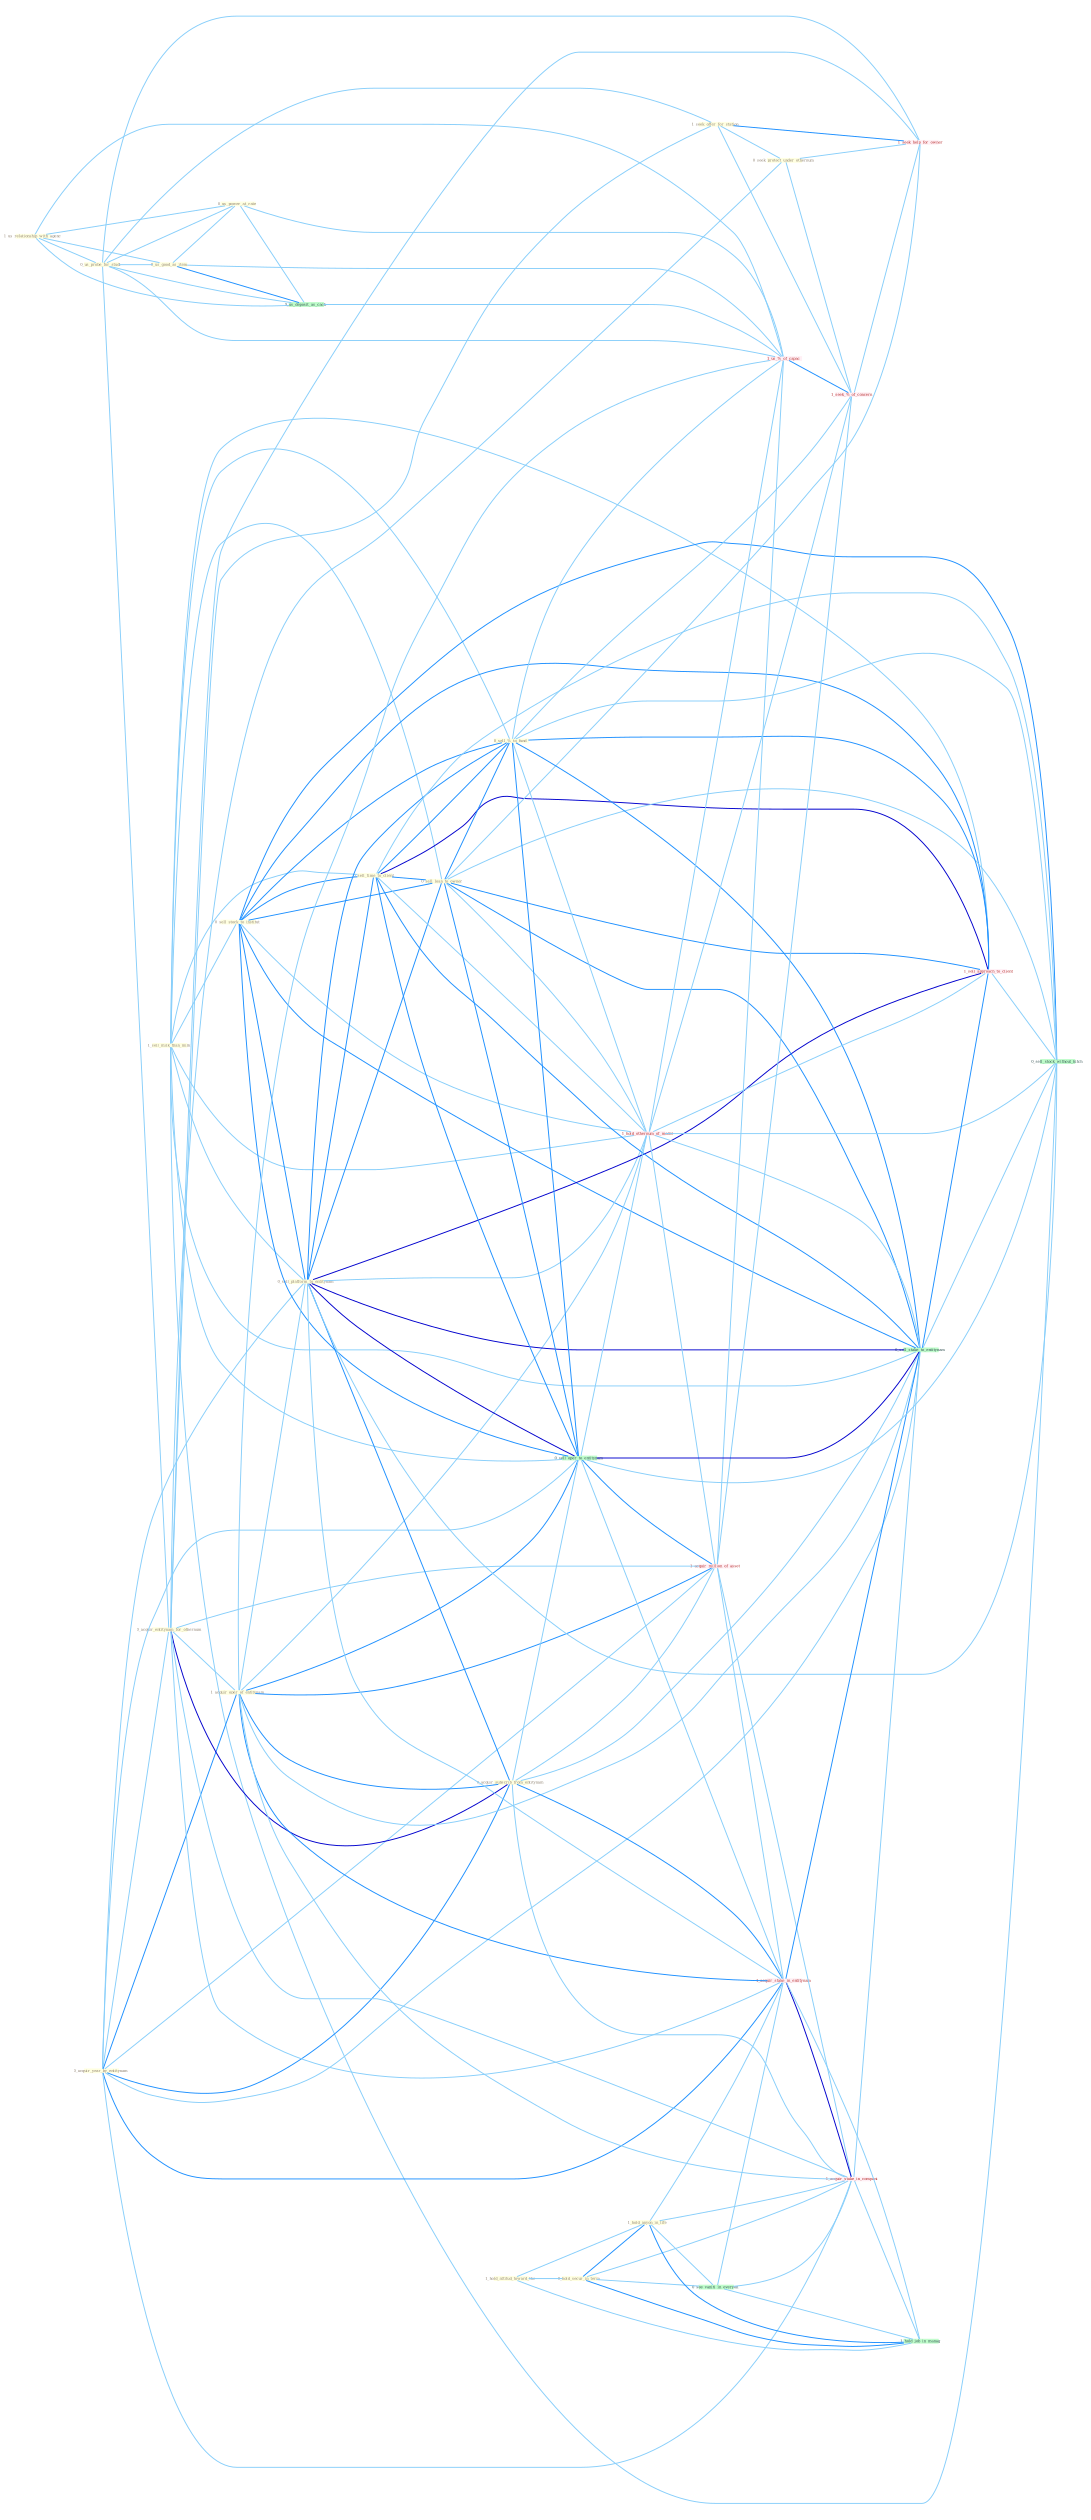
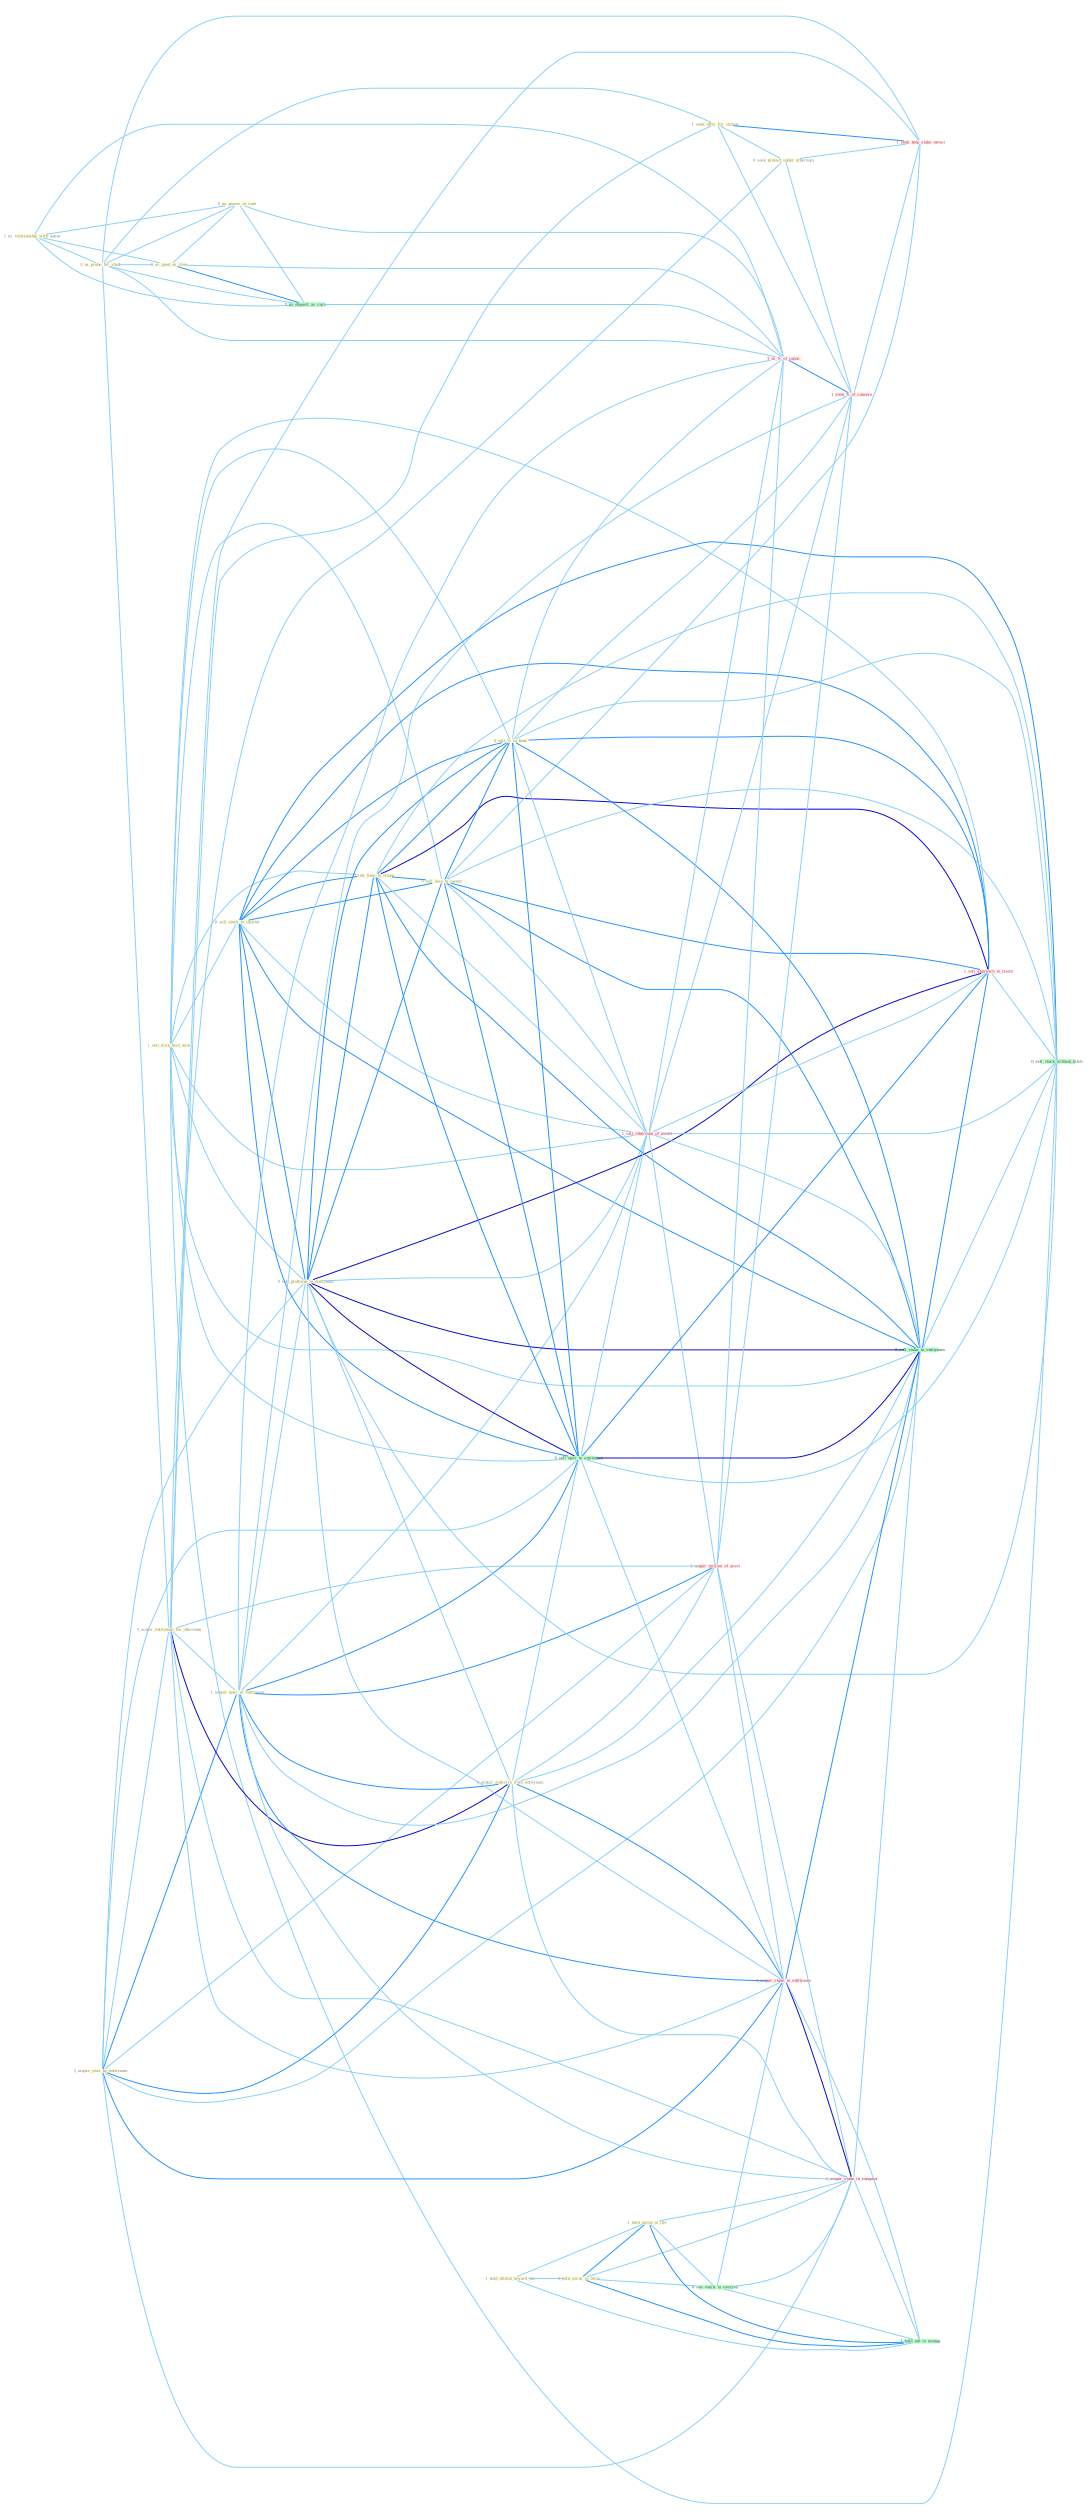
node "1_seek_help_for_owner": label "1_seek_help_for_owner" -> "1_seek_help_stake_owner"
edge "1_seek_%_of_concern" -- "1_acquir_oper_of_entitynam": added
node "1_hold_othernum_of_model": label "1_hold_othernum_of_model" -> "1_sell_othernum_of_model"
edge "0_sell_oper_to_entitynam" -- "1_acquir_million_of_asset": now "0_sell_oper_to_entitynam" -- "1_sell_approach_to_client"
edge "0_sell_platform_to_entitynam" -- "0_acquir_subscrib_from_entitynam": color #1e90ff -> #87cefa
edge "1_acquir_stake_in_entitynam" -- "1_hold_anyon_in_life": removed
